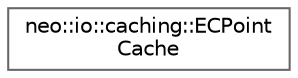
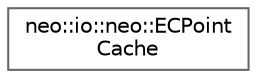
node "neo::io::caching::ECPoint Cache": label "neo::io::caching::ECPoint Cache" -> "neo::io::neo::ECPoint Cache"
